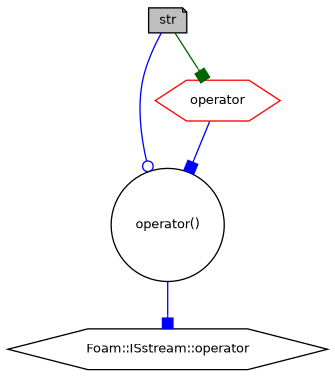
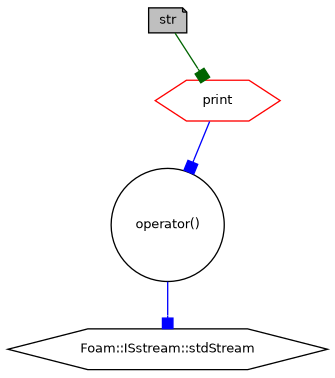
edge "str" -> "operator()": removed
node "operator": label "operator" -> "print"
node "Foam::ISstream::operator": label "Foam::ISstream::operator" -> "Foam::ISstream::stdStream"
